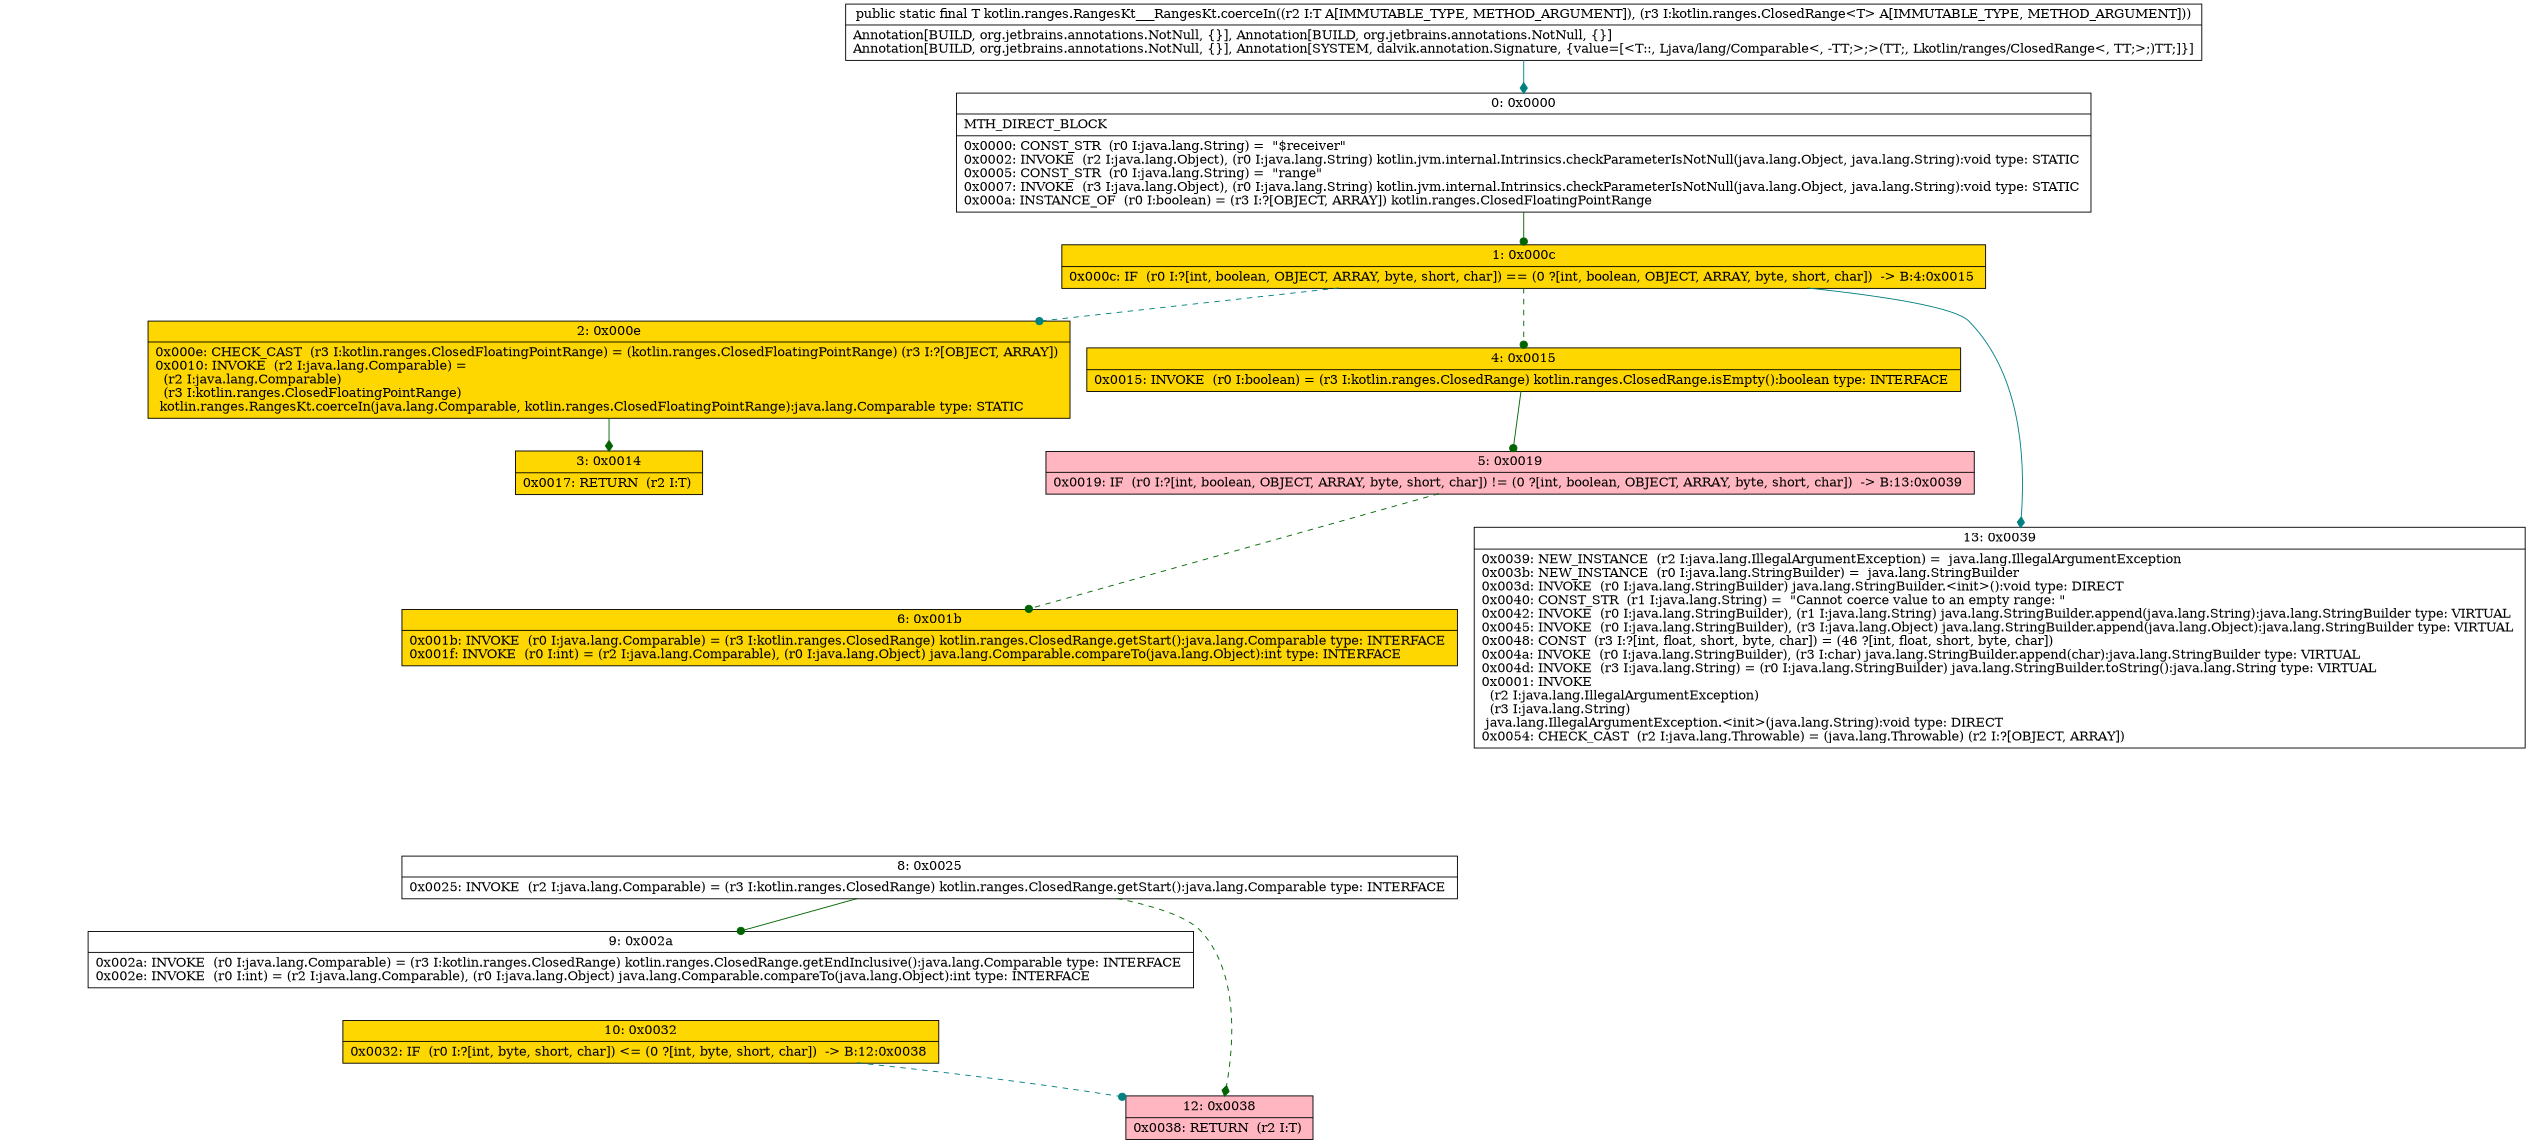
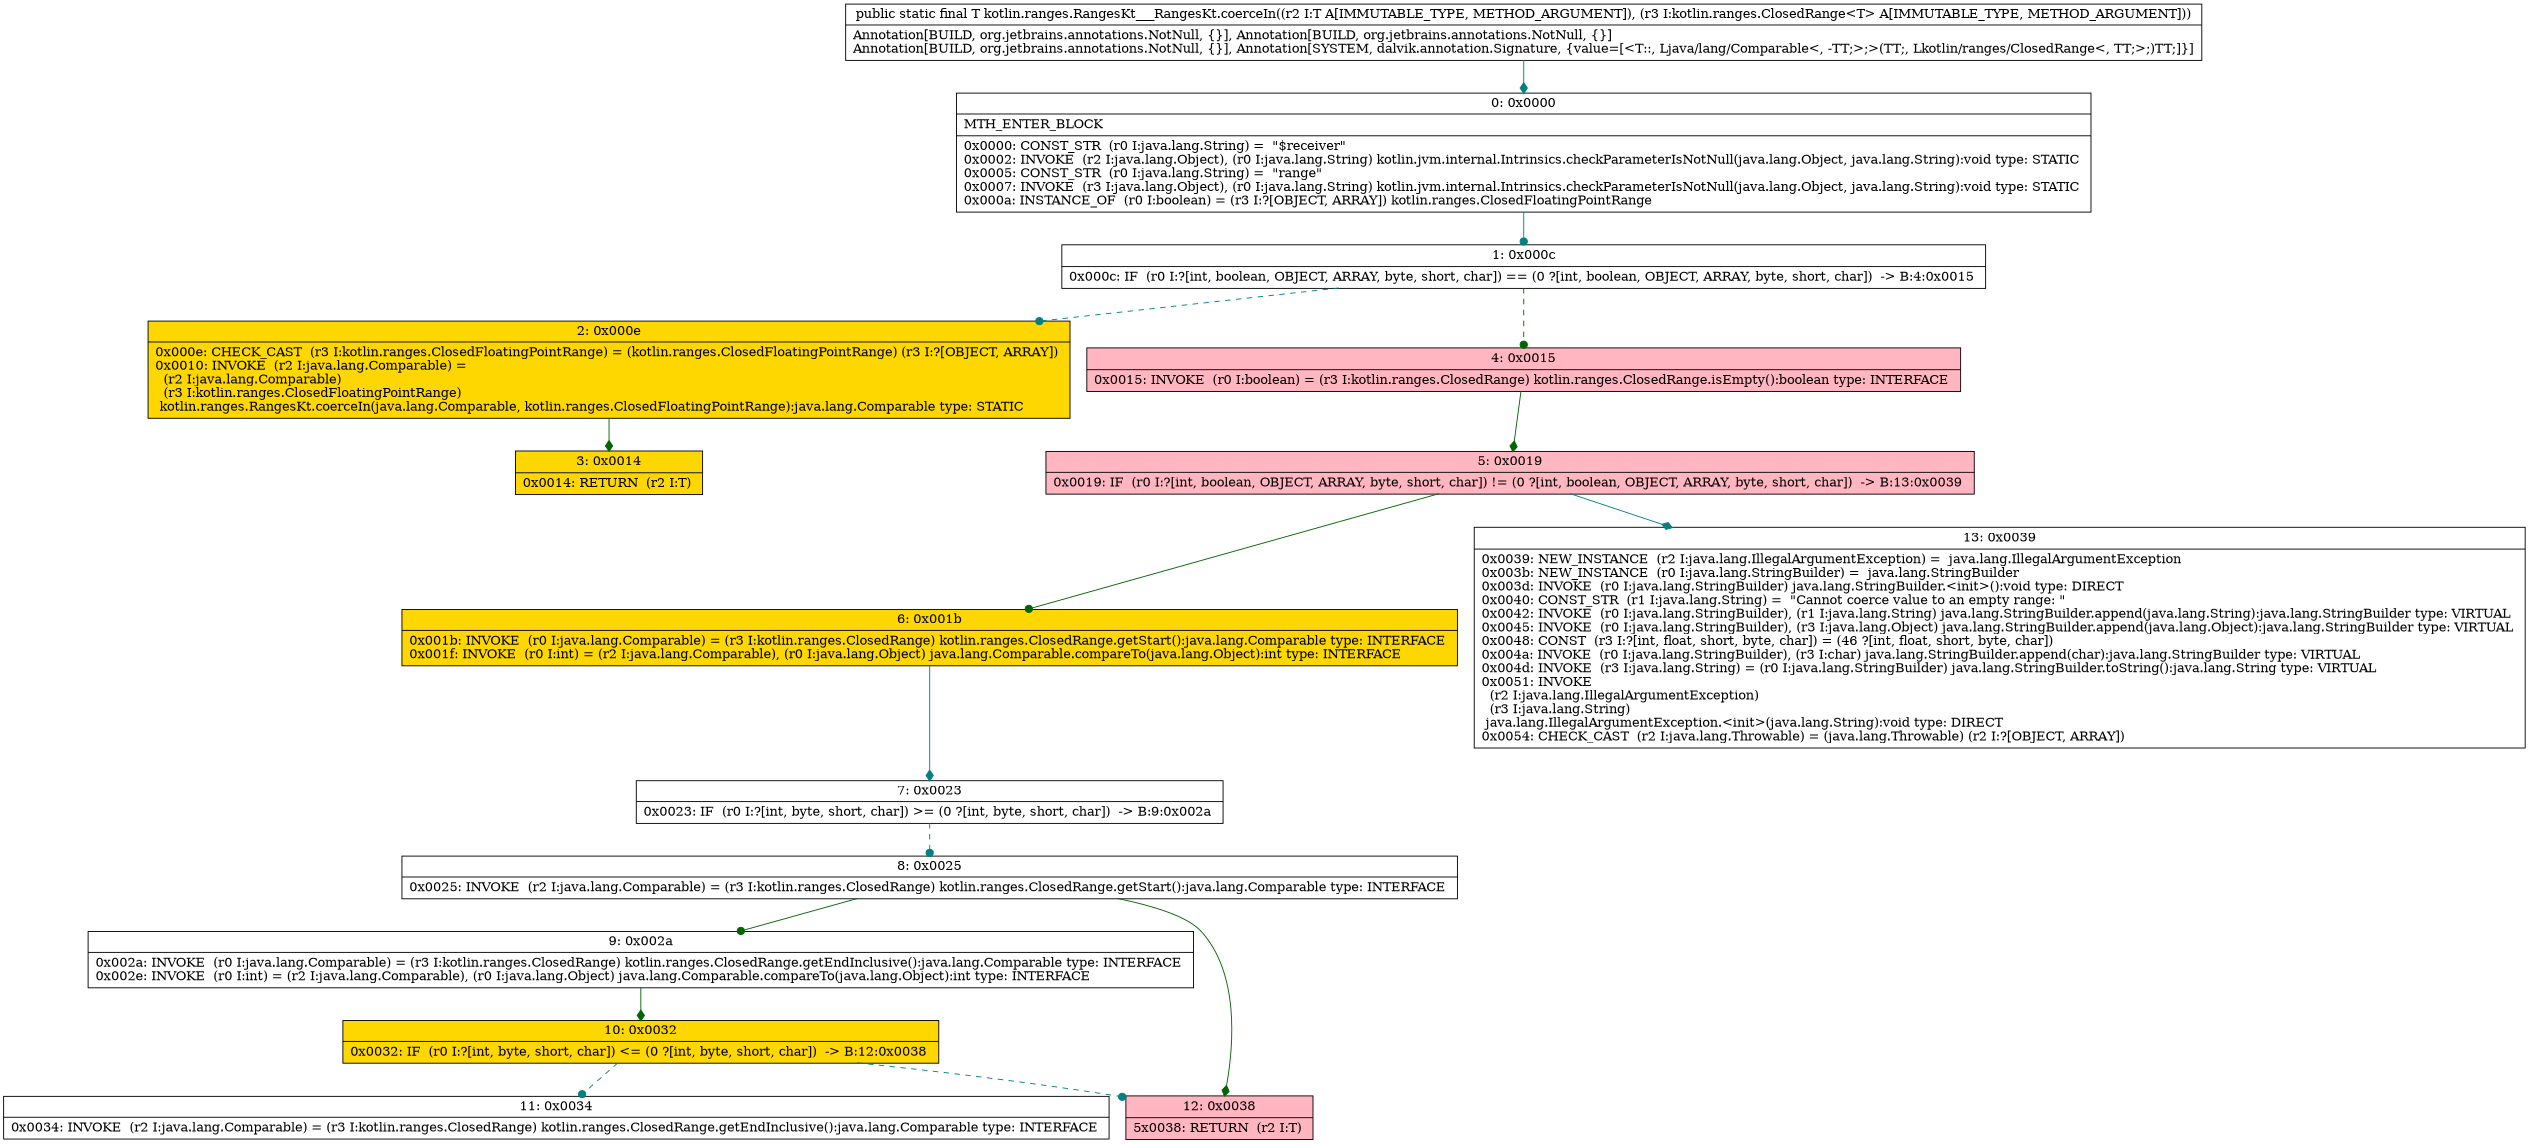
node "0: 0x0000": text "MTH_DIRECT_BLOCK" -> "MTH_ENTER_BLOCK"
edge "0: 0x0000" -> "1: 0x000c": color darkgreen -> teal
node "1: 0x000c": fillcolor gold -> white
edge "1: 0x000c" -> "13: 0x0039": now "5: 0x0019" -> "13: 0x0039"
node "4: 0x0015": fillcolor gold -> lightpink
edge "4: 0x0015" -> "5: 0x0019": arrowhead dot -> diamond
node "3: 0x0014": text "0x0017: RETURN  (r2 I:T)" -> "0x0014: RETURN  (r2 I:T)"
edge "5: 0x0019" -> "6: 0x001b": style dashed -> solid
node "13: 0x0039": text "0x0001: INVOKE" -> "0x0051: INVOKE"
node "7: 0x0023": added
edge "8: 0x0025" -> "12: 0x0038": style dashed -> solid
edge "9: 0x002a" -> "10: 0x0032": added
node "11: 0x0034": added
node "12: 0x0038": text "0x0038: RETURN  (r2 I:T)" -> "5x0038: RETURN  (r2 I:T)"
